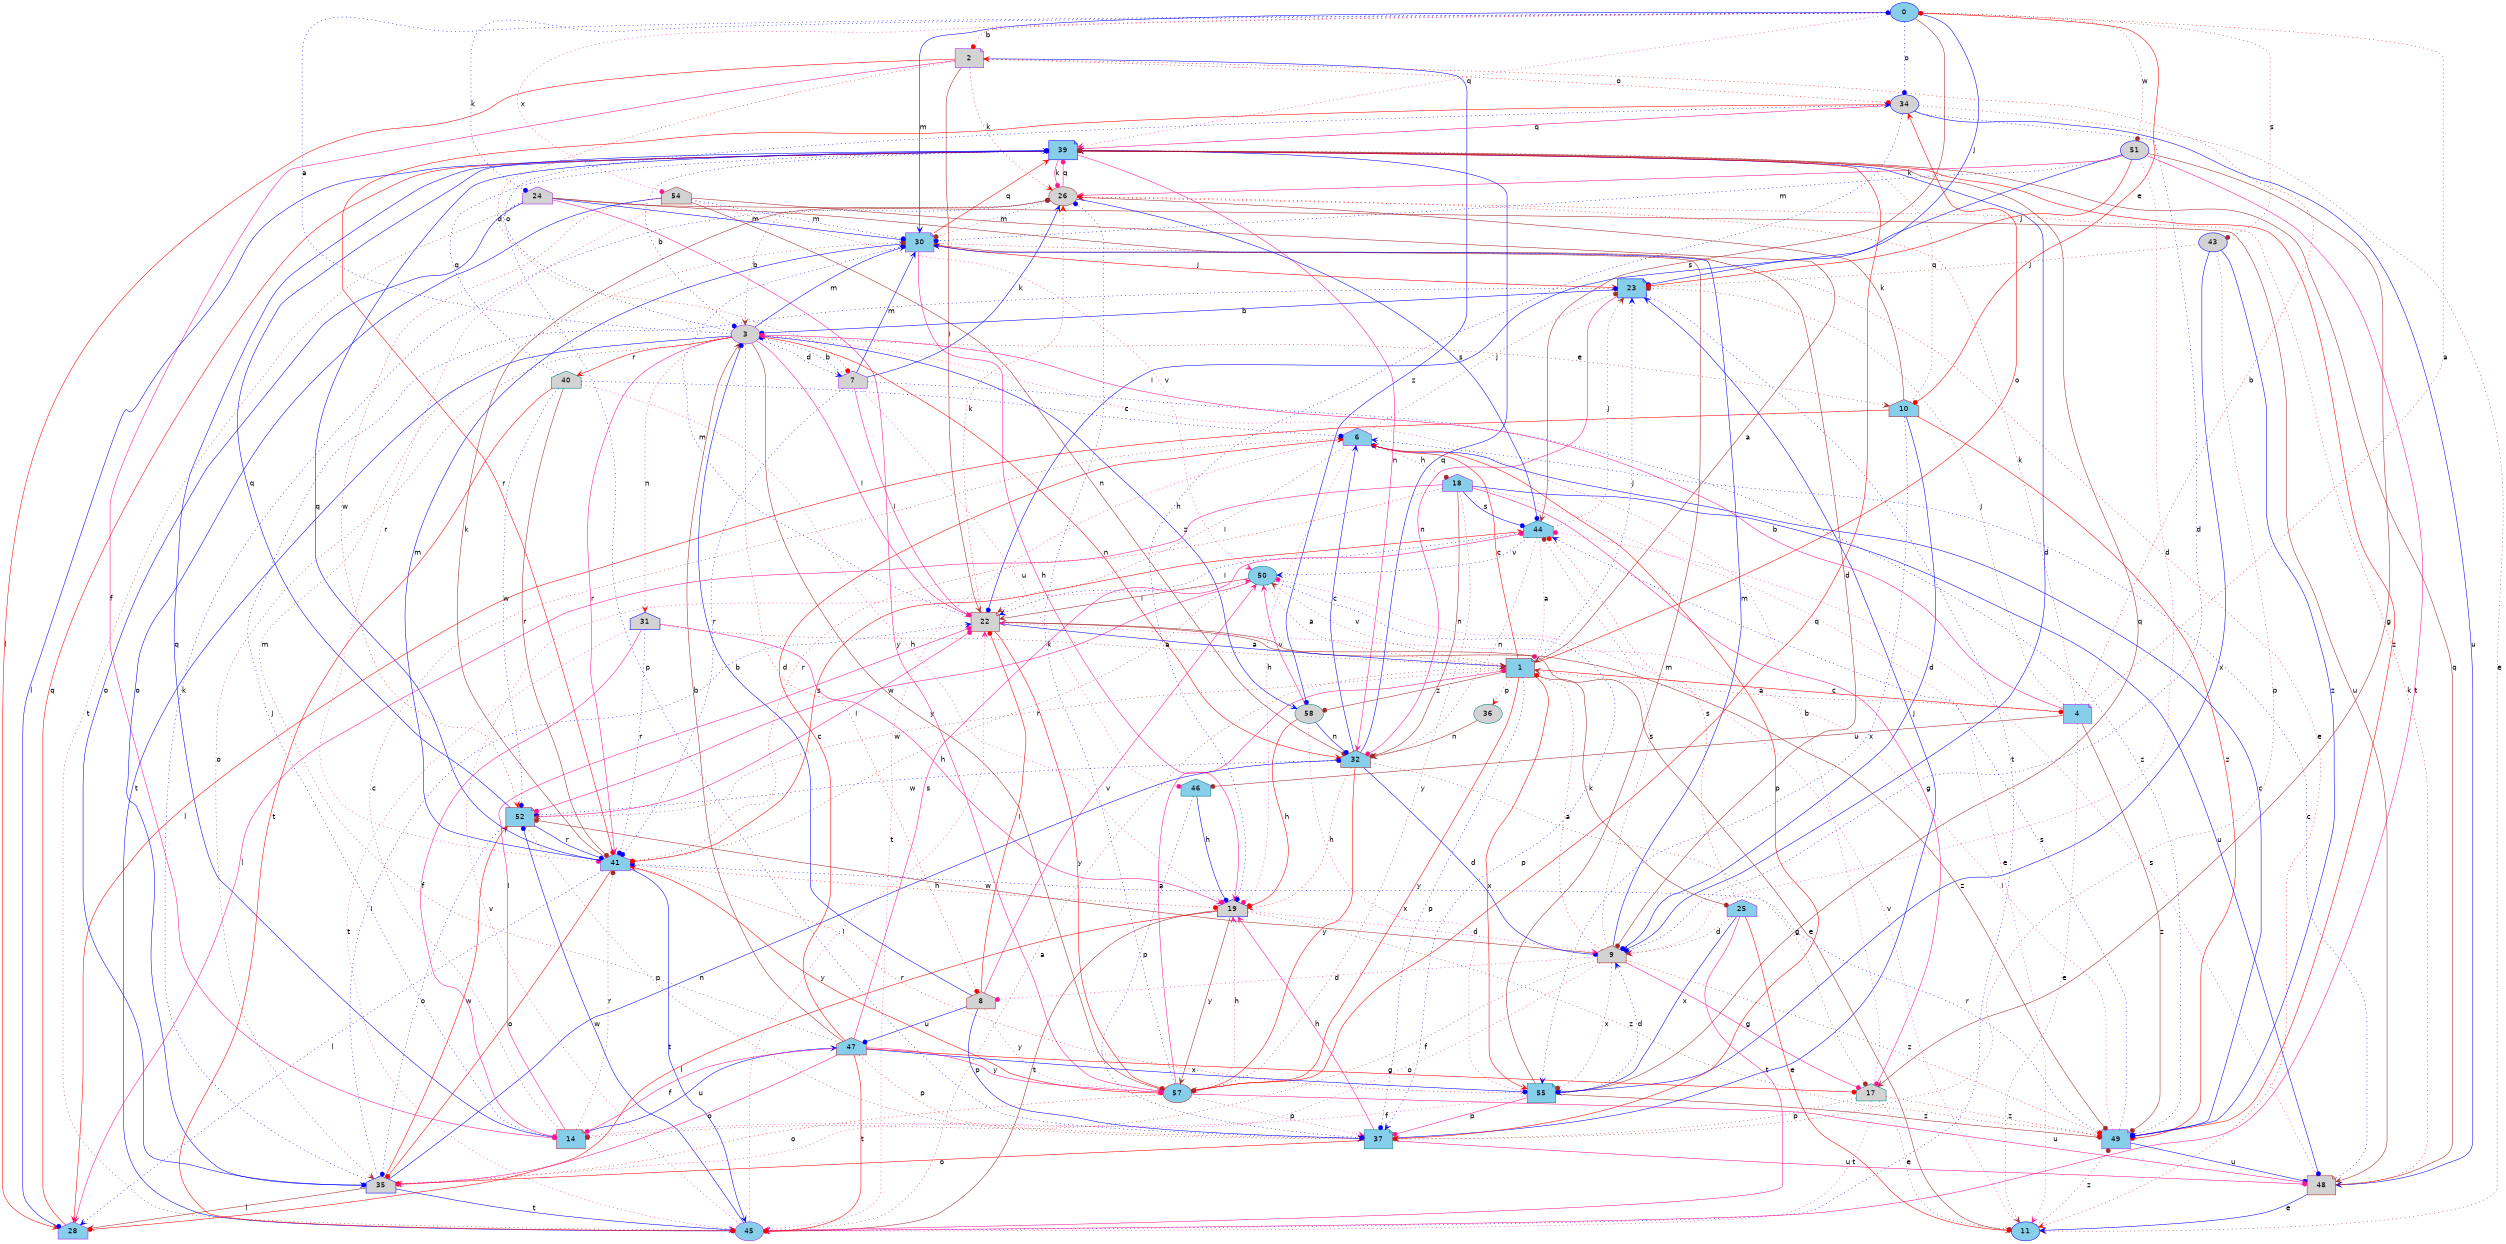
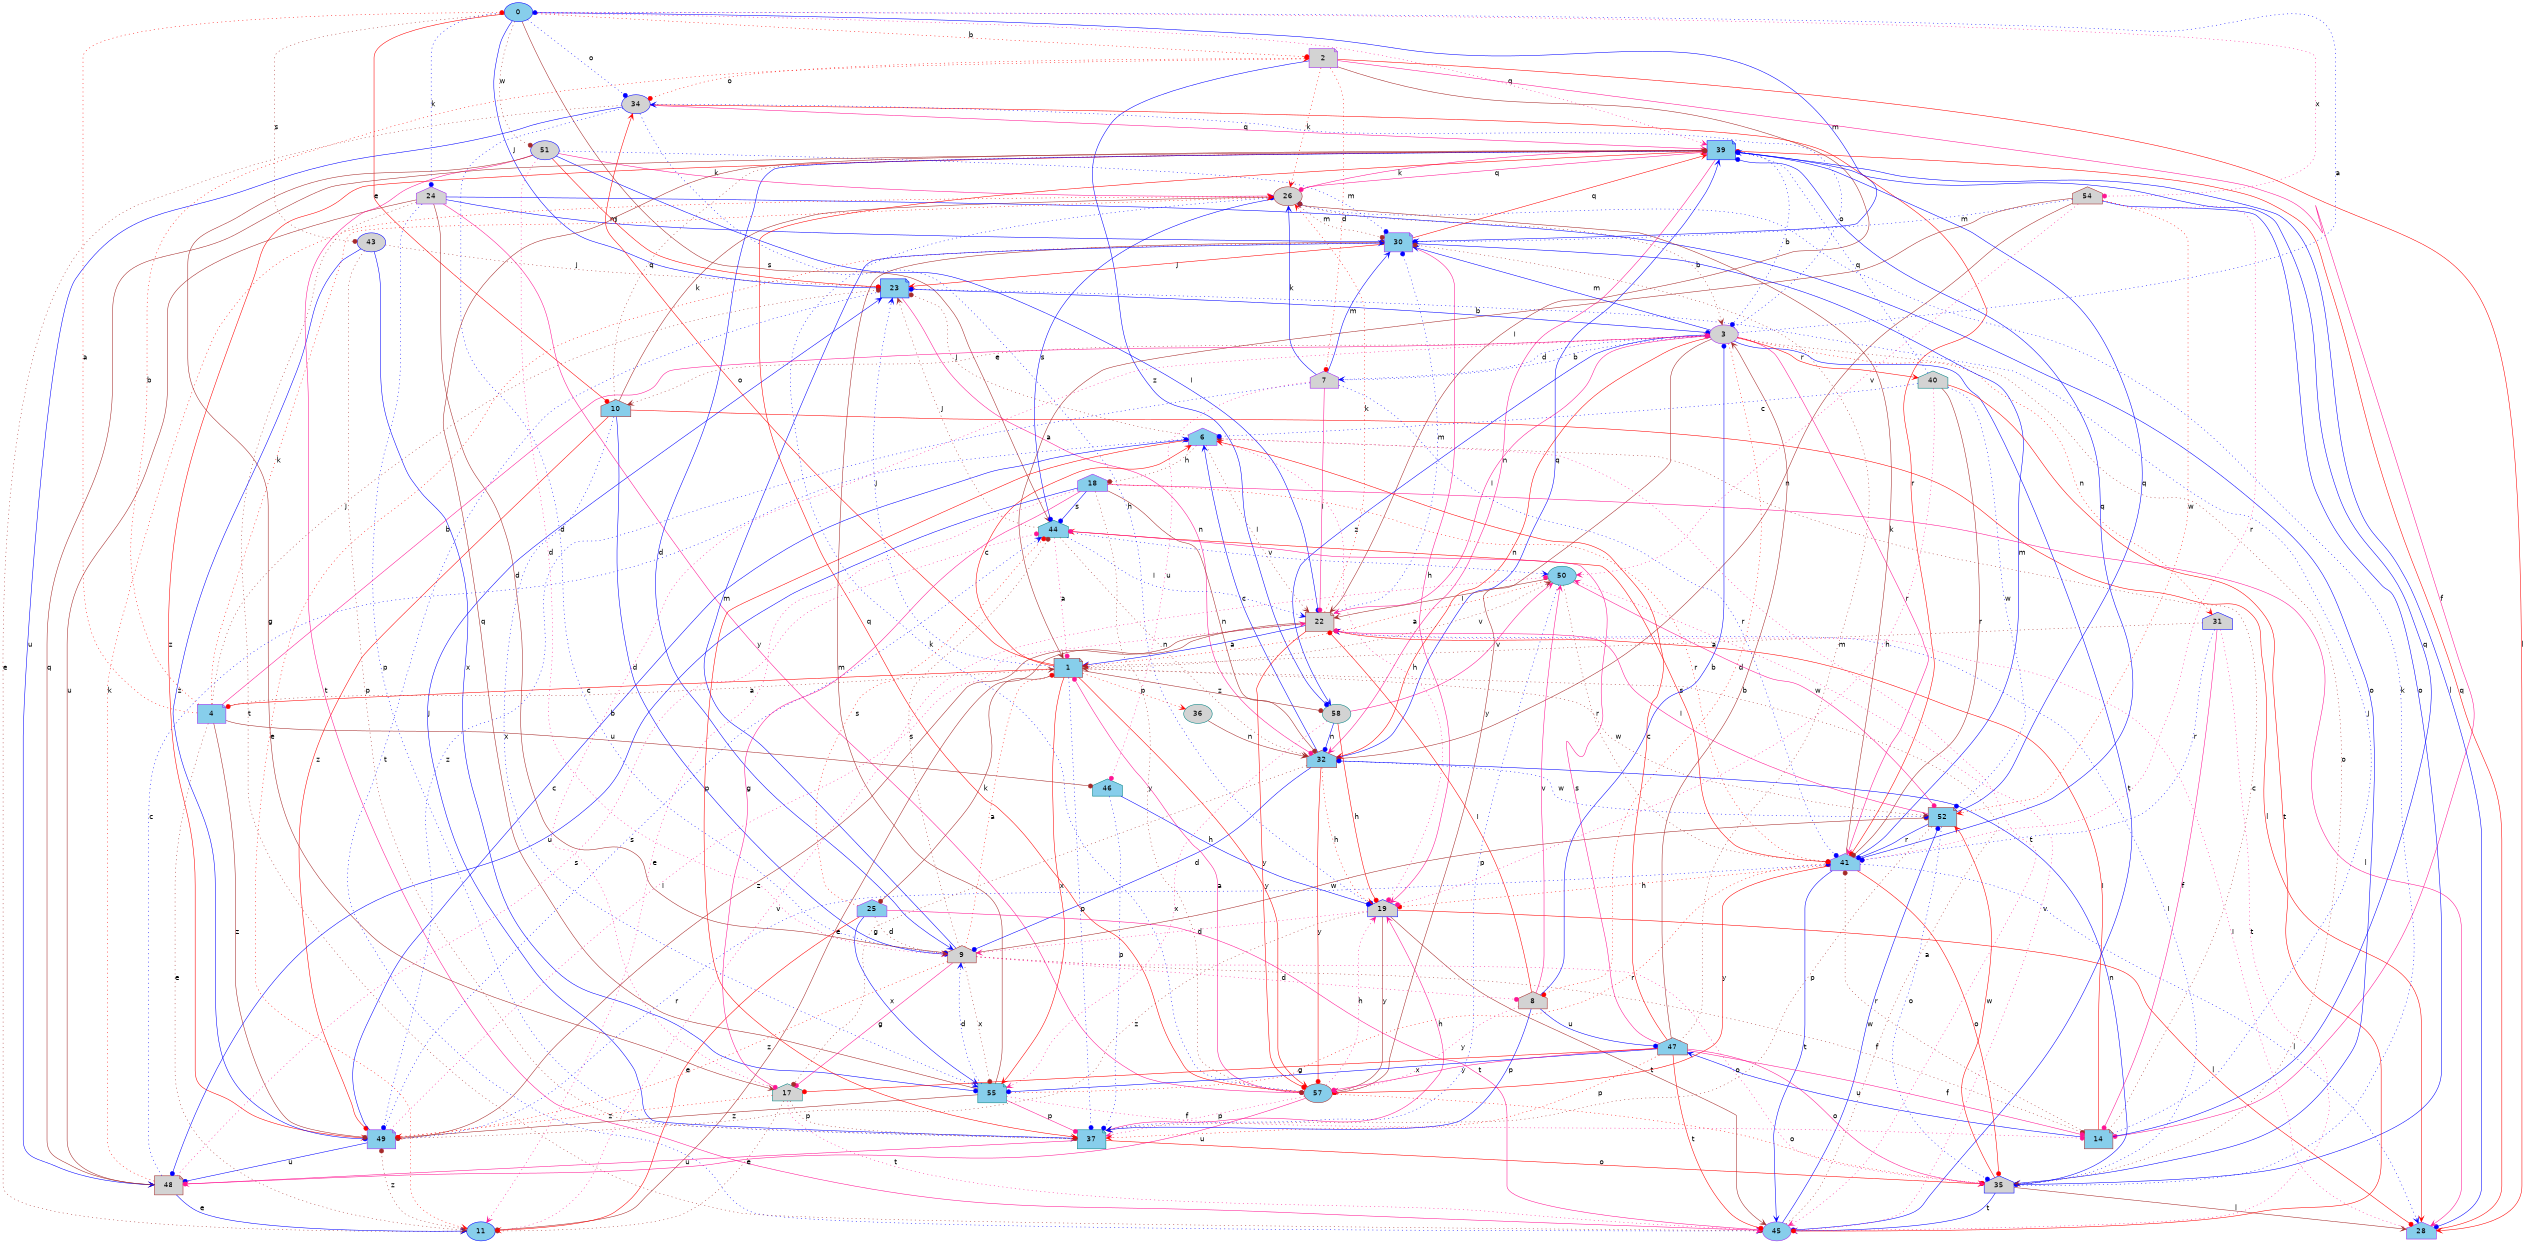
edge "31" -> "19": removed, label "h"
edge "14" -> "22": color deeppink -> red
edge "45" -> "22": now "28" -> "22"
